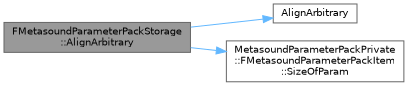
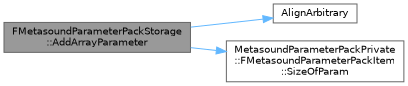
node "FMetasoundParameterPackStorage ::AlignArbitrary": label "FMetasoundParameterPackStorage ::AlignArbitrary" -> "FMetasoundParameterPackStorage ::AddArrayParameter"
